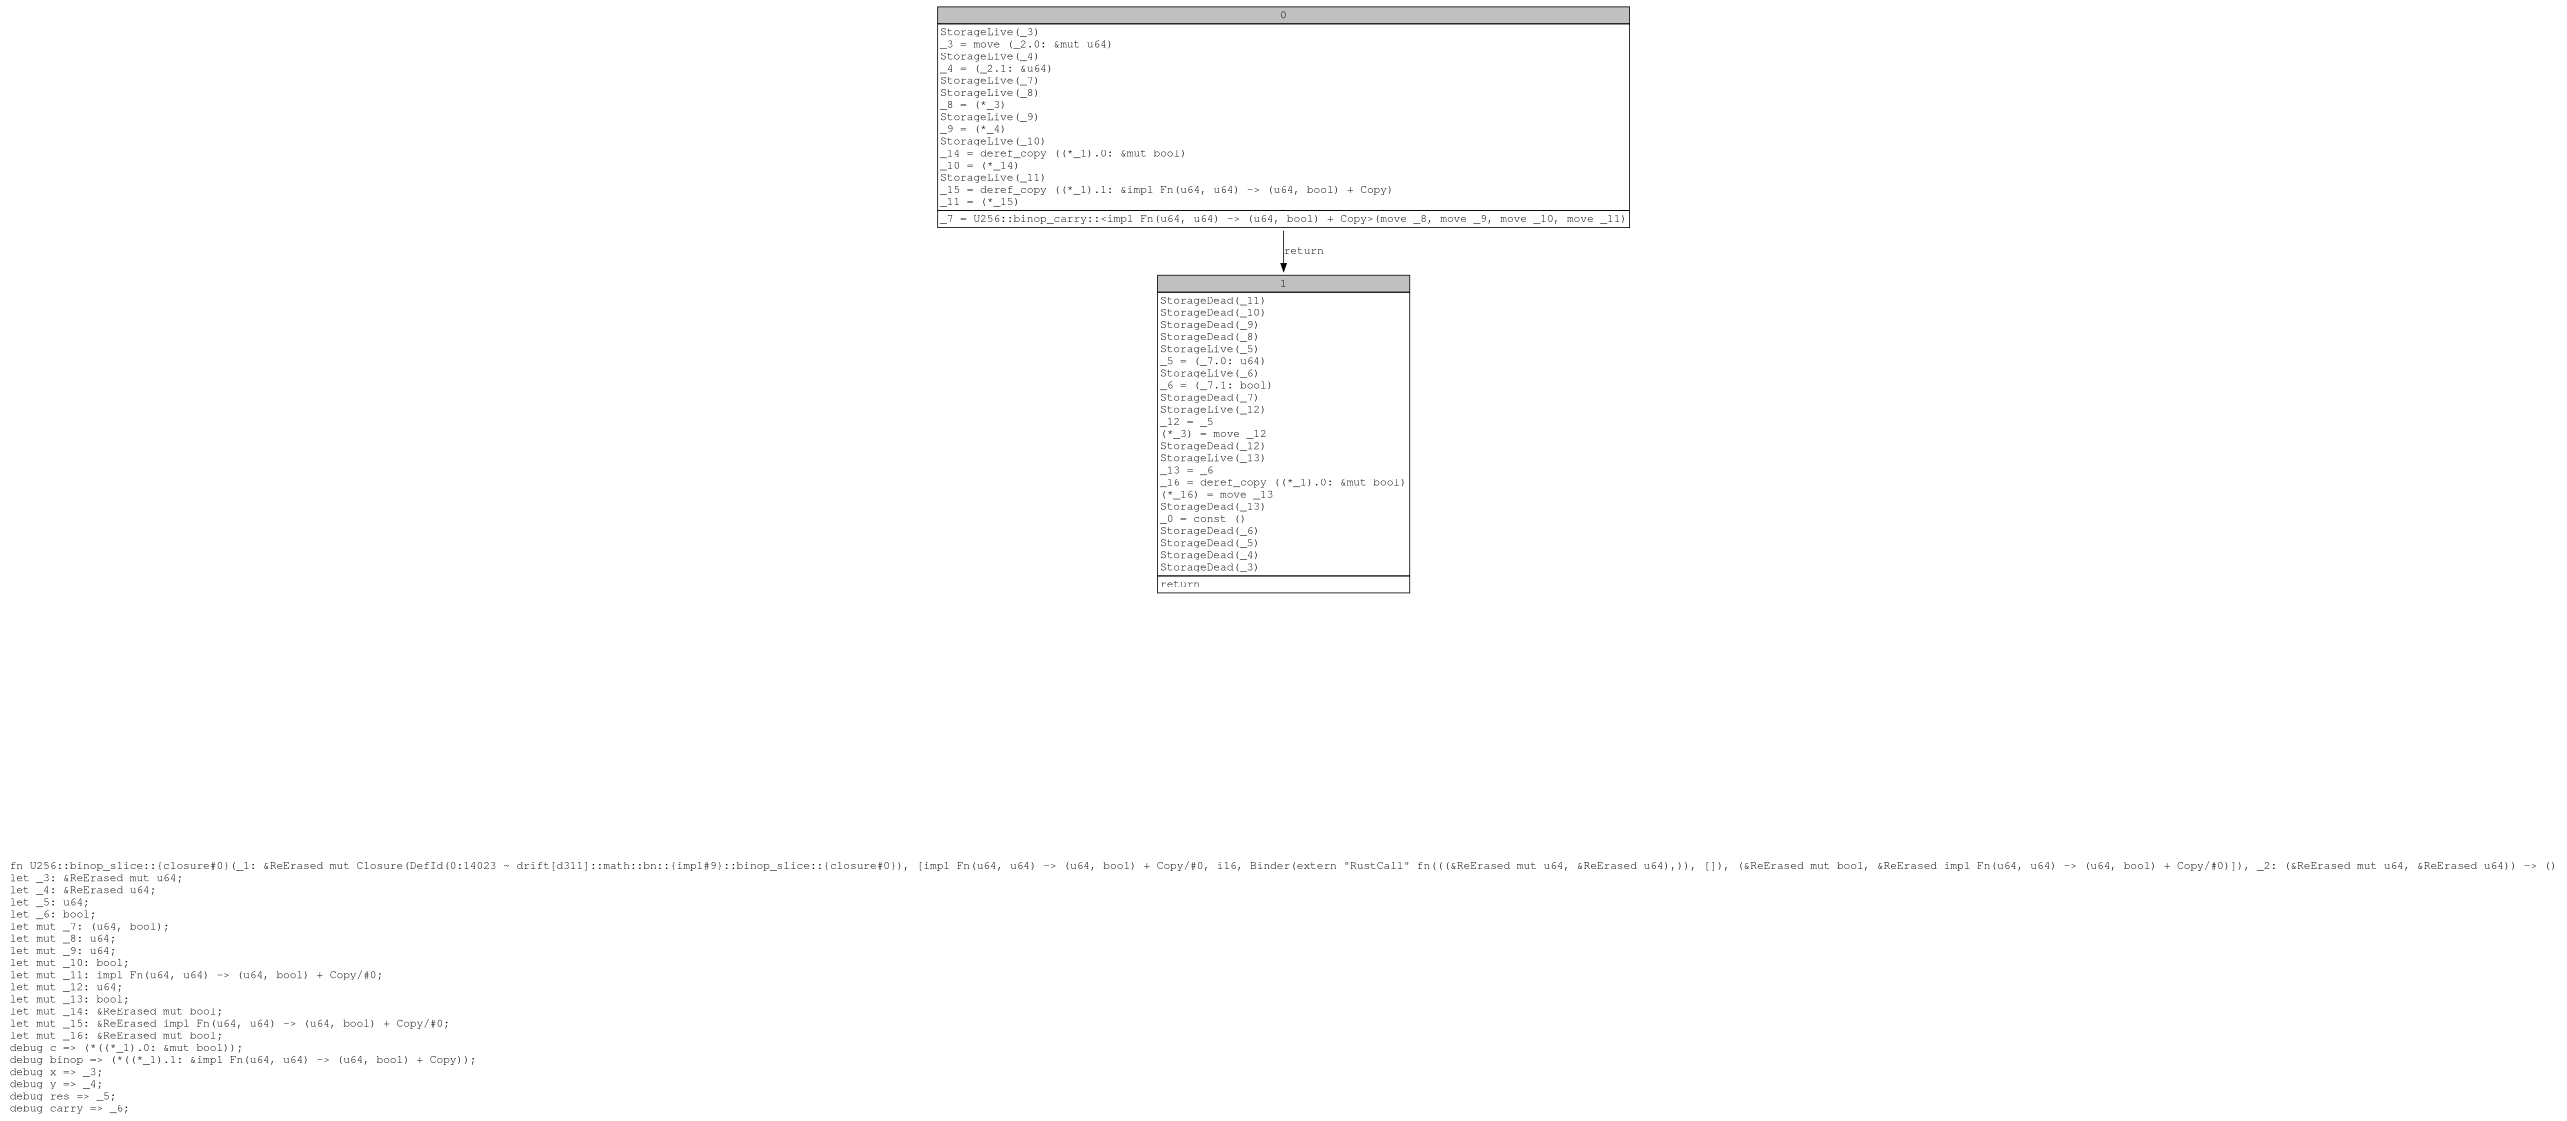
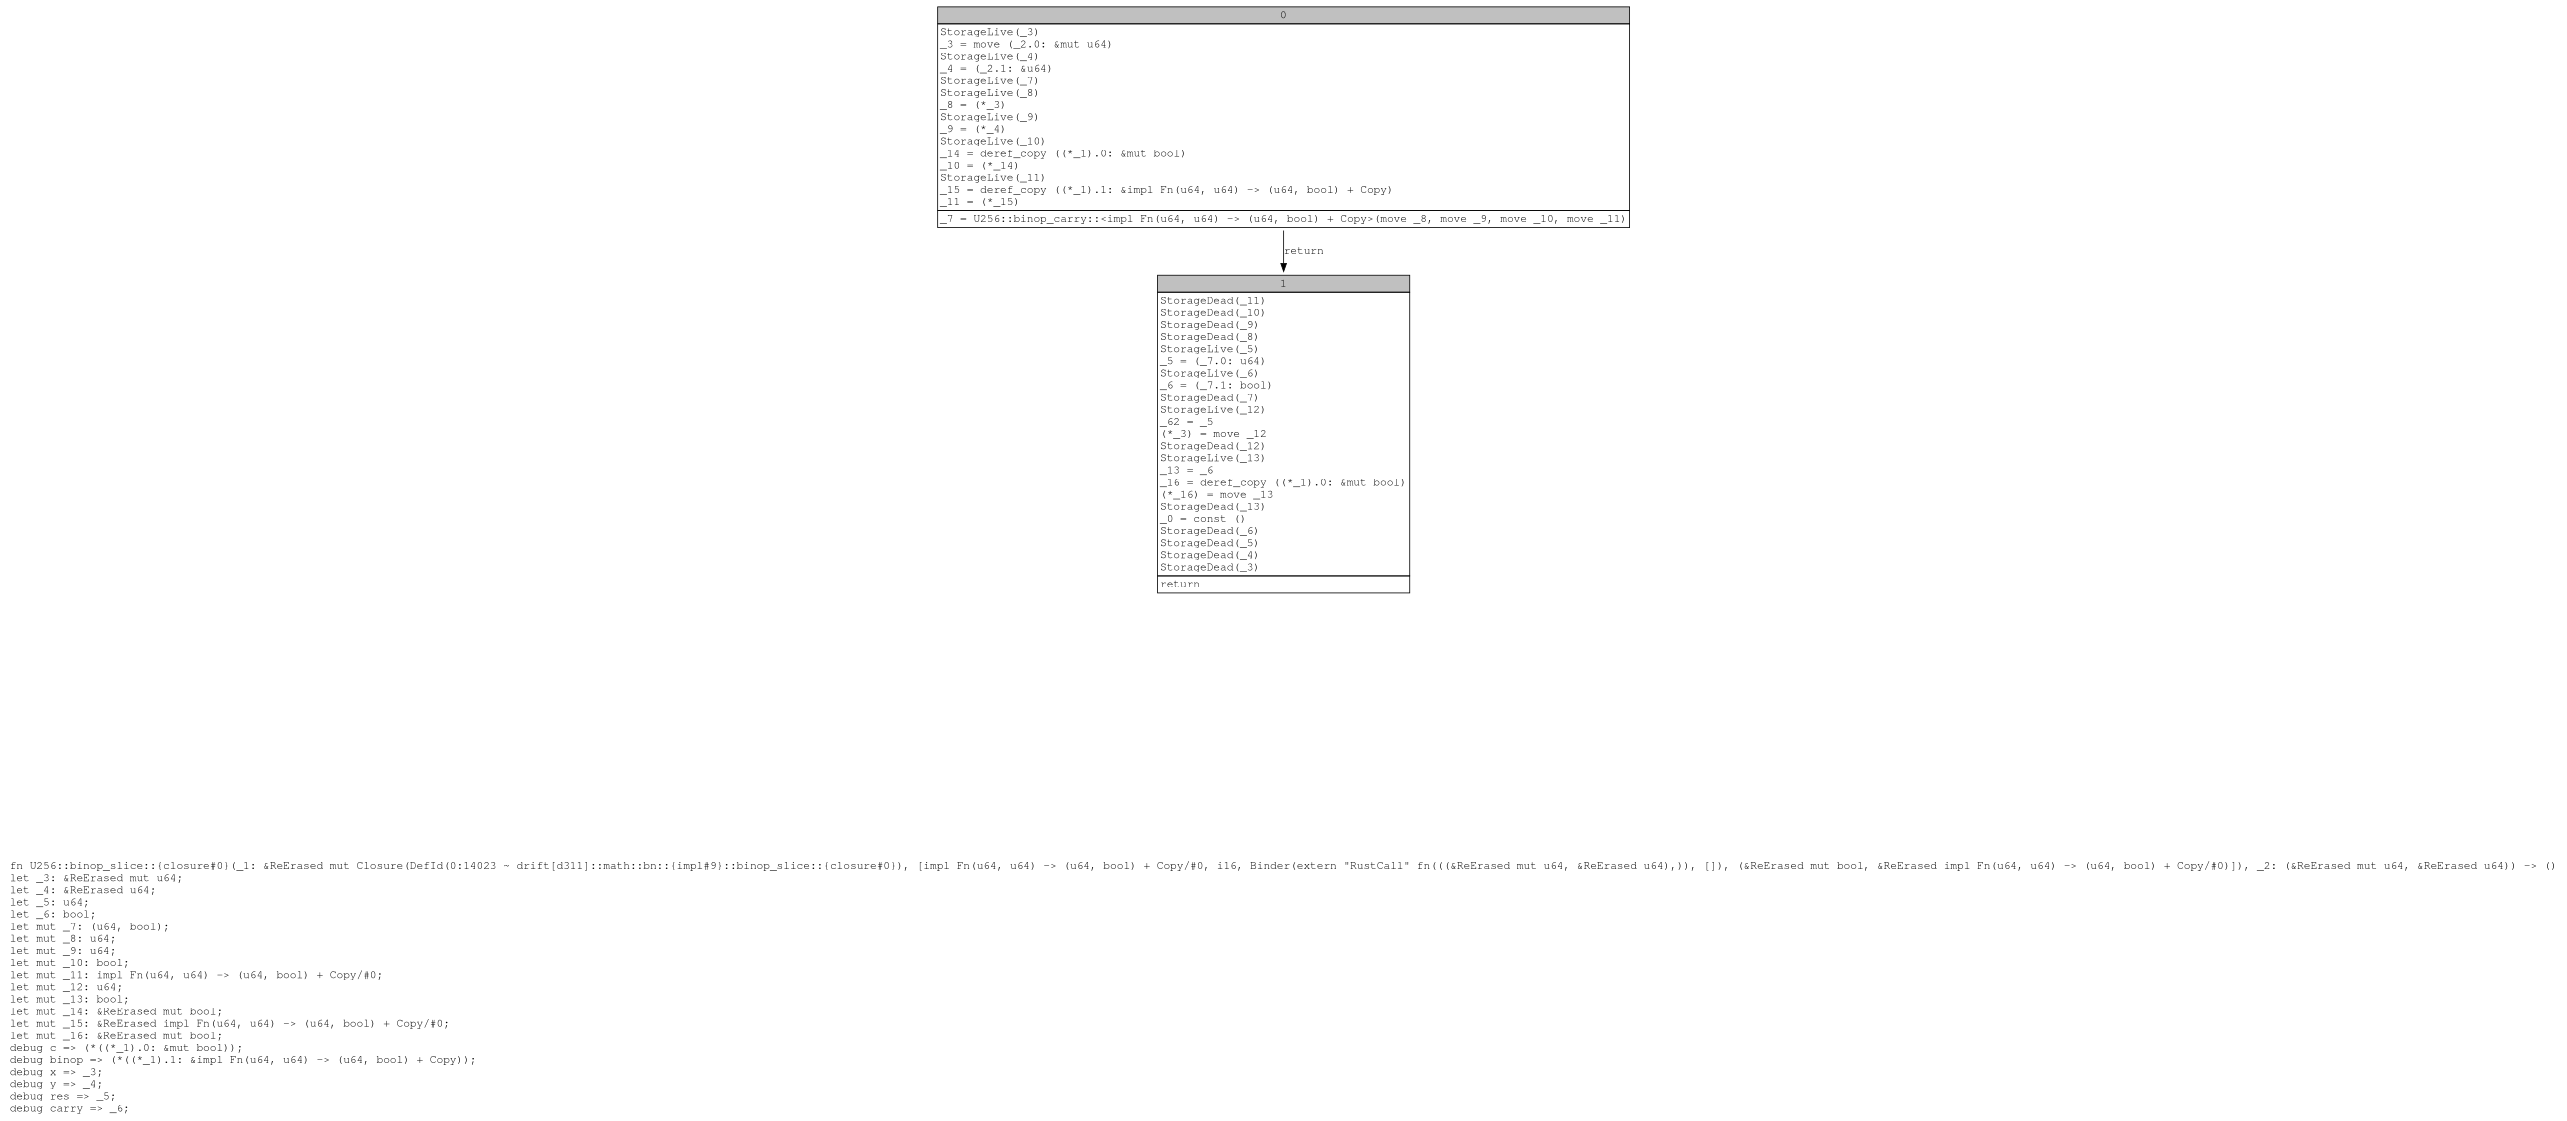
node "1": text "_12 = _5" -> "_62 = _5"
